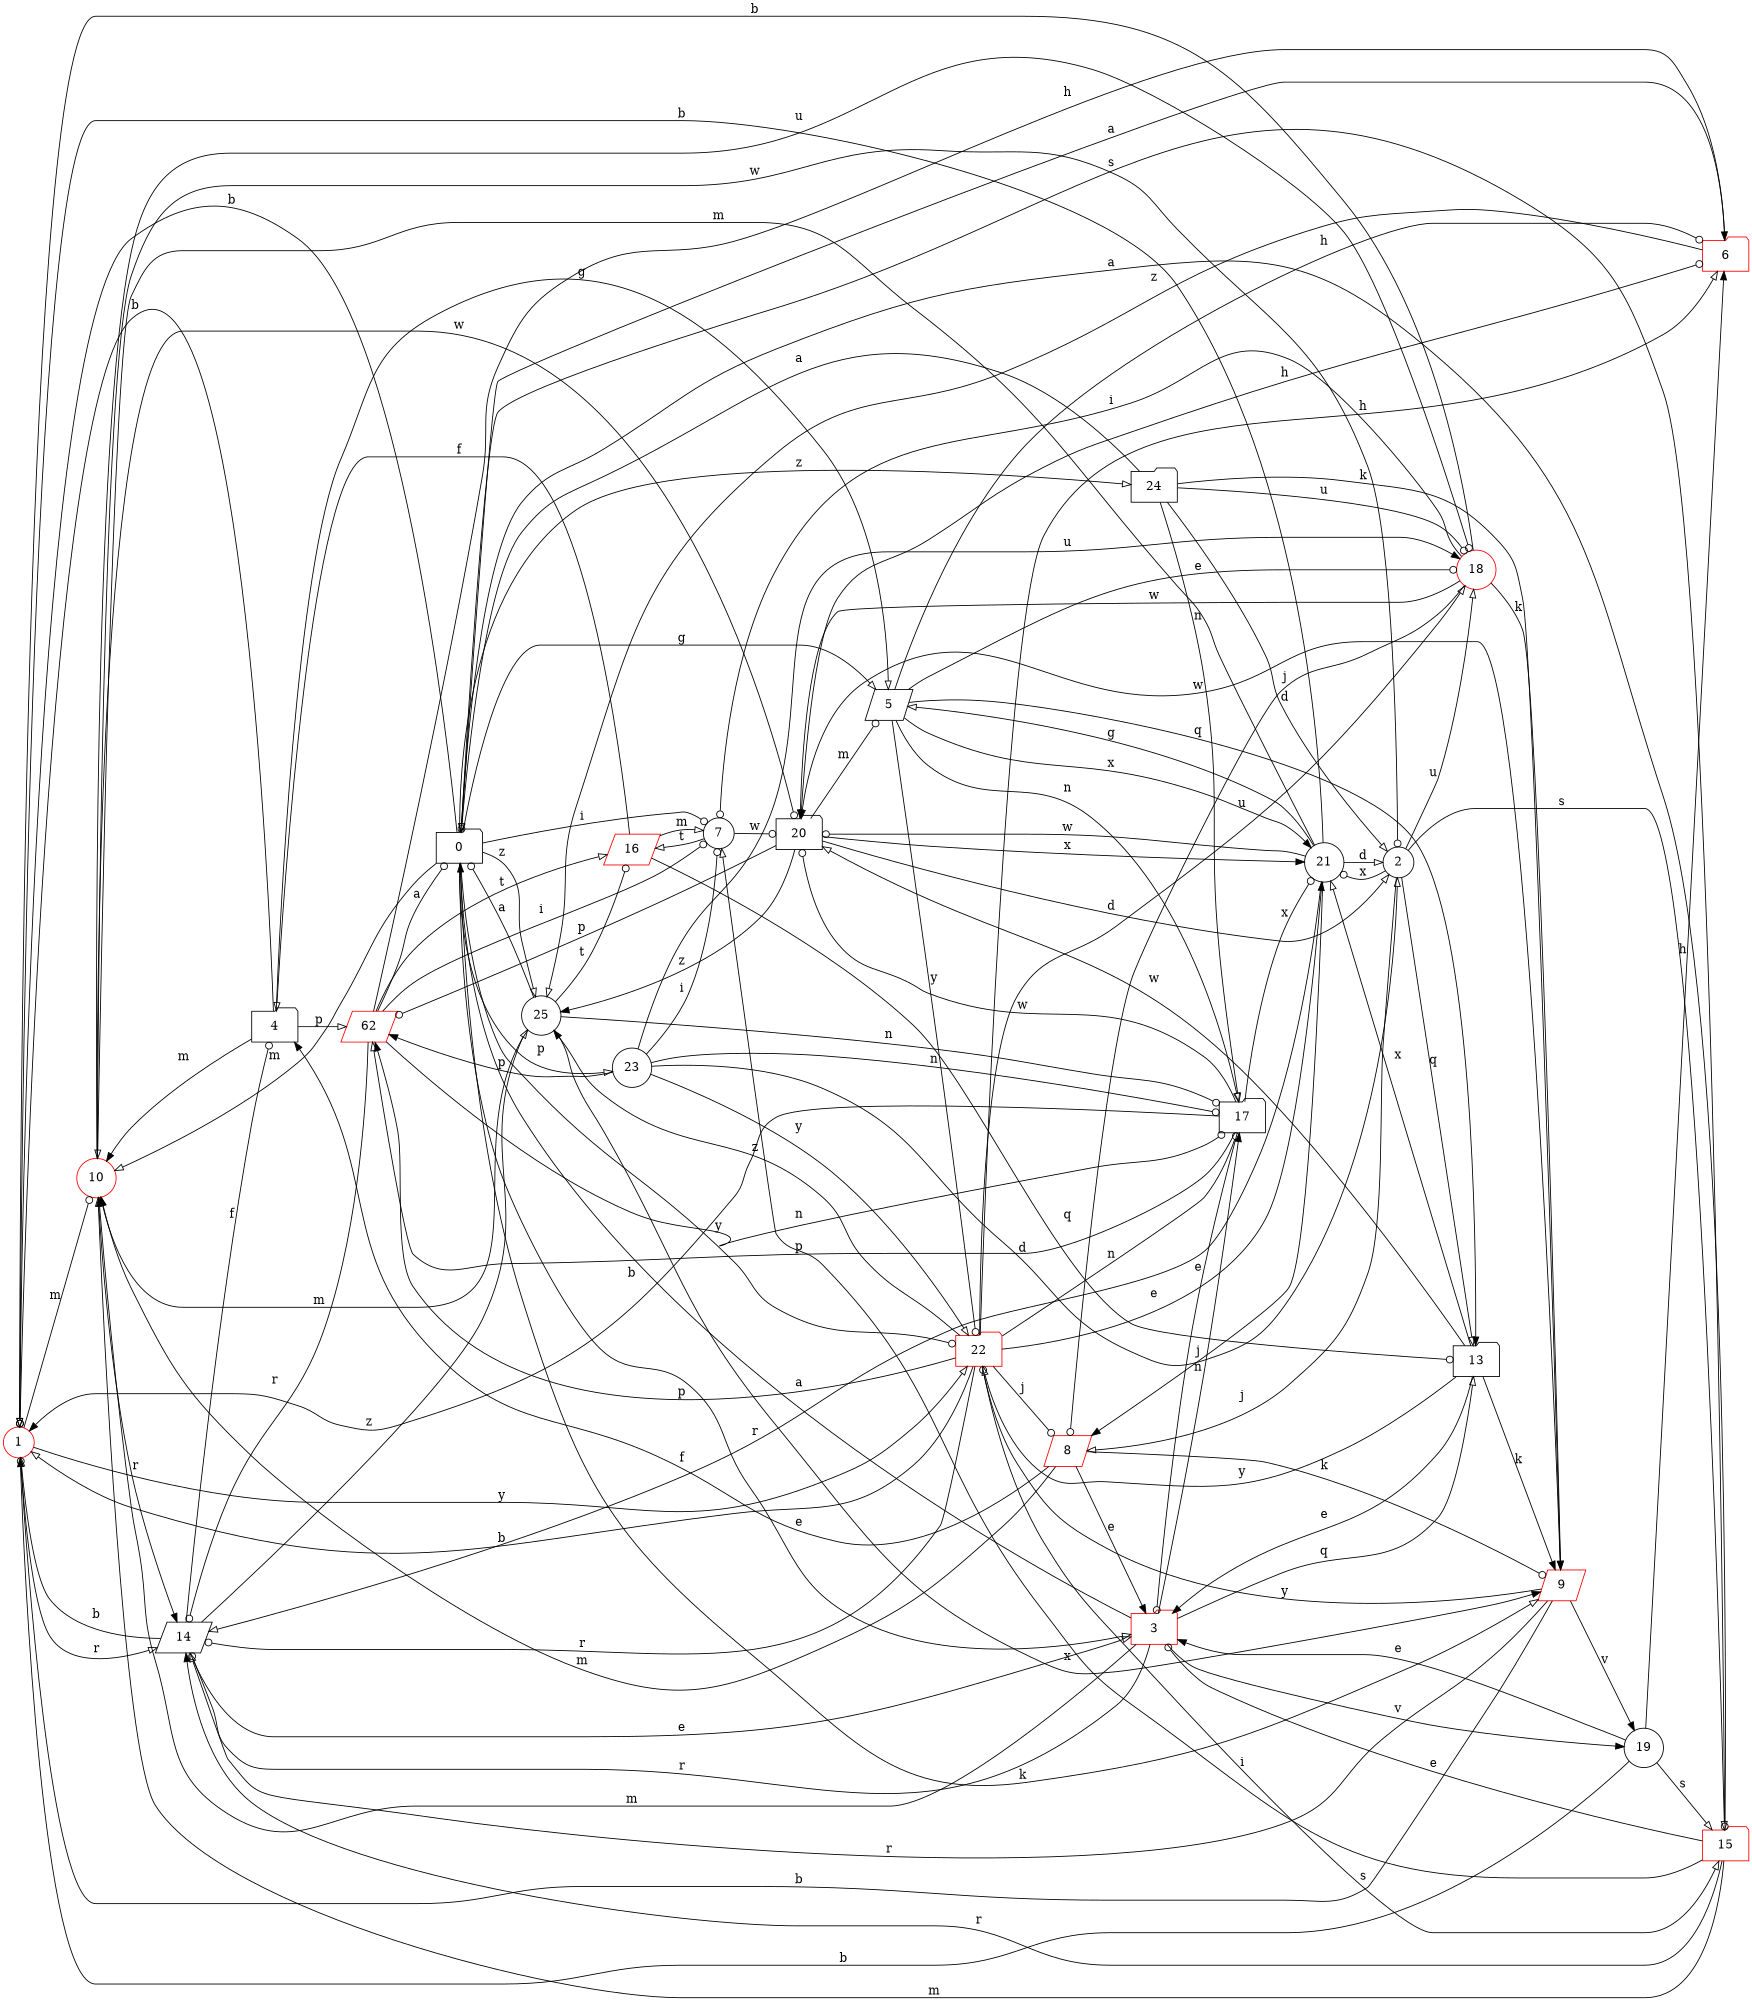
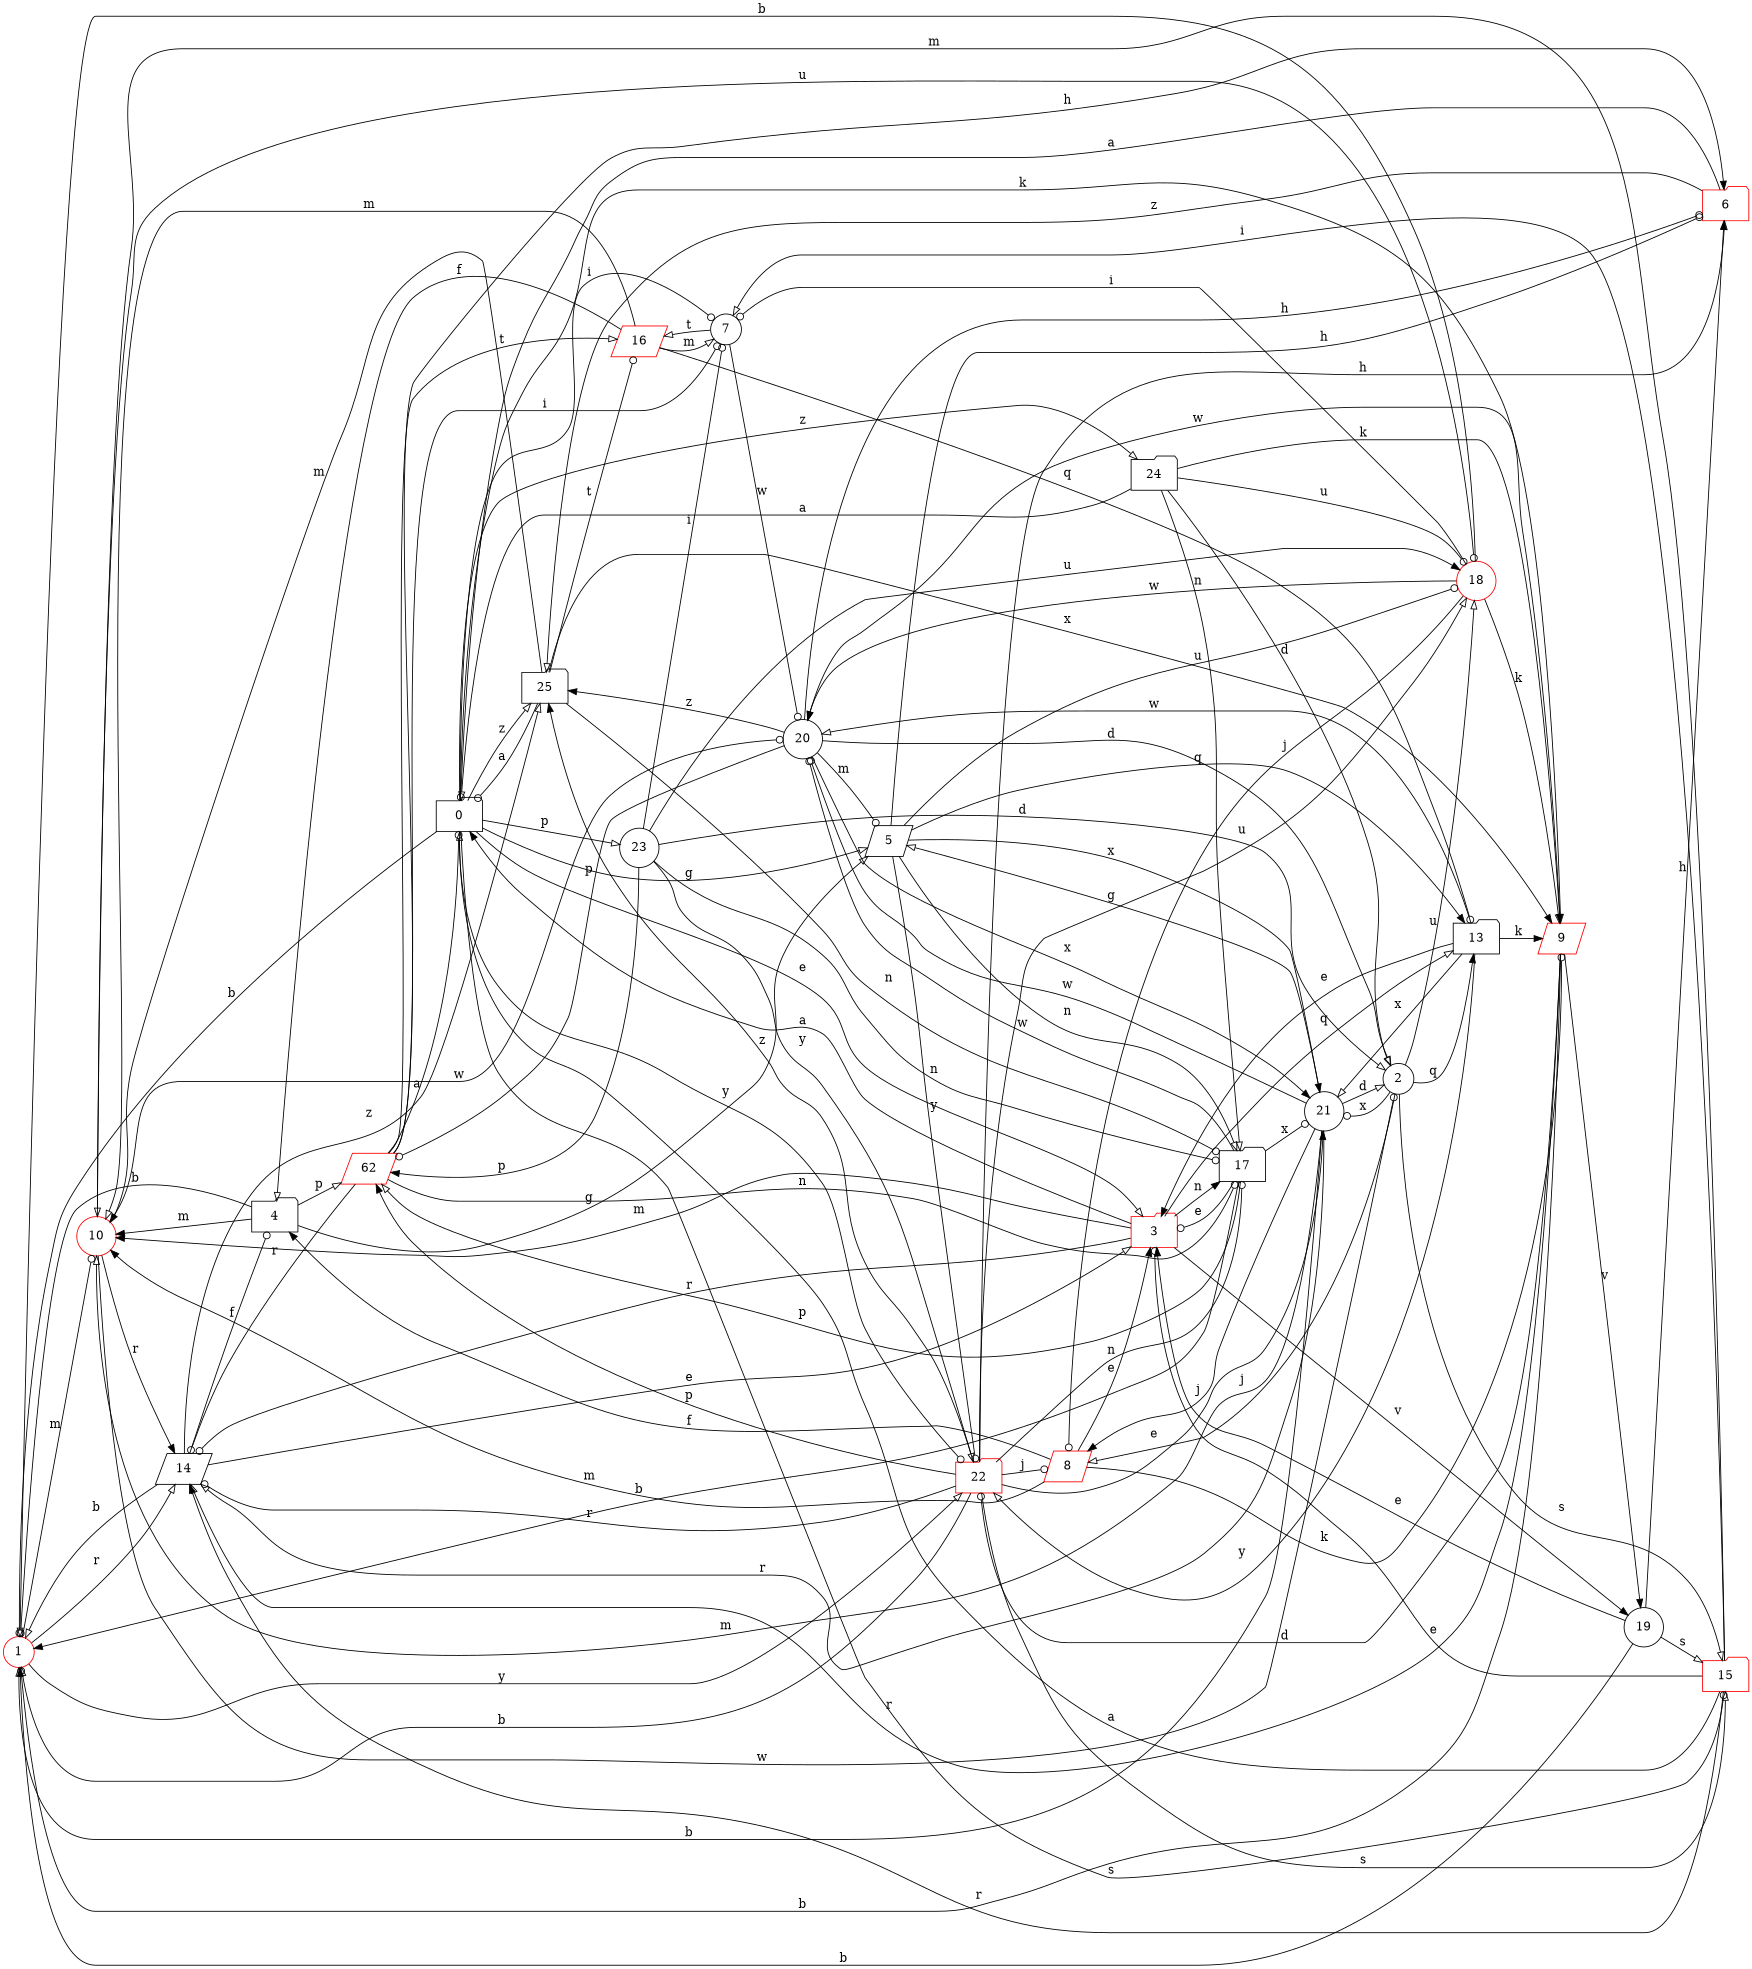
edge "5" -> "18": label "e" -> "u"
node "20": shape folder -> circle
node "25": shape circle -> folder
edge "0" -> "10": now "16" -> "10"
edge "2" -> "13": arrowhead onormal -> normal
edge "9" -> "22": label "y" -> "d"
